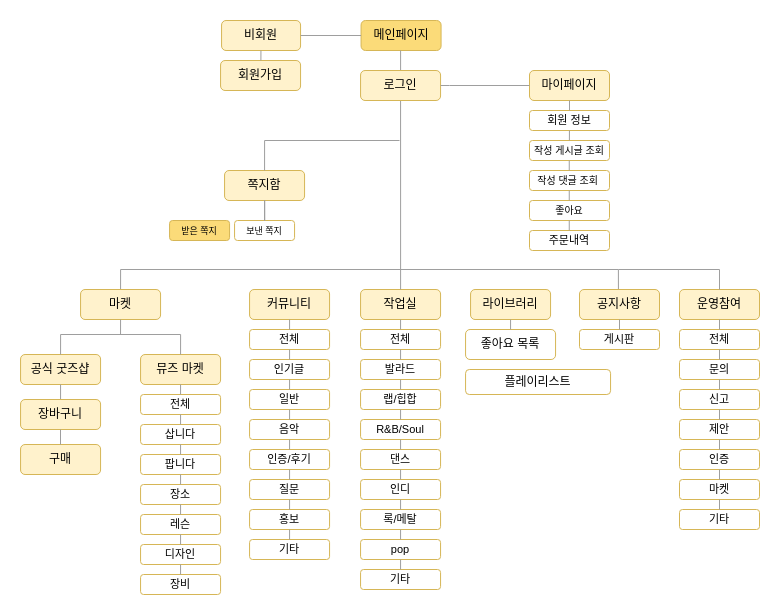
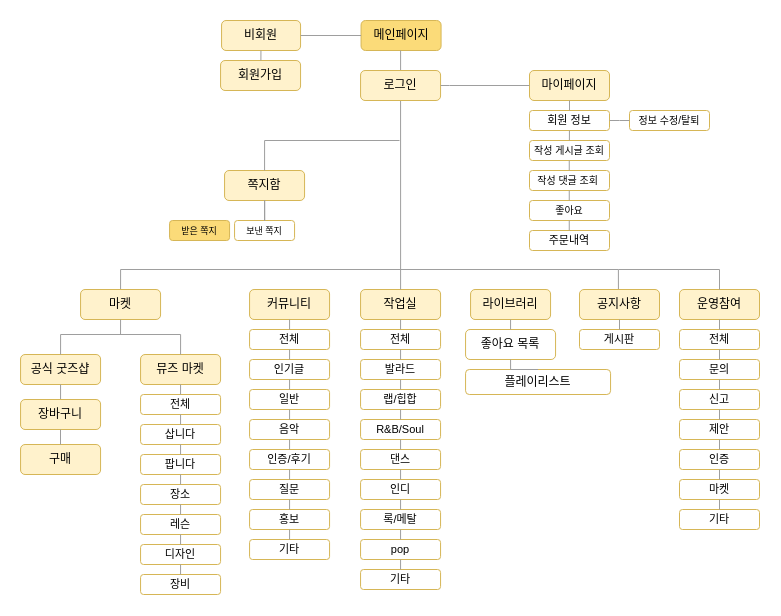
edge "회원 정보" -- "정보 수정/탈퇴": added
node "정보 수정/탈퇴": added
edge "좋아요 목록" -- "플레이리스트": added
